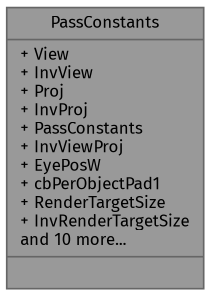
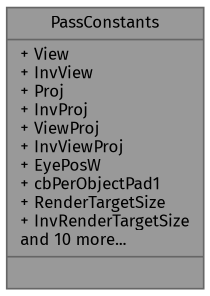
node "PassConstants": text "+ PassConstants" -> "+ ViewProj"
